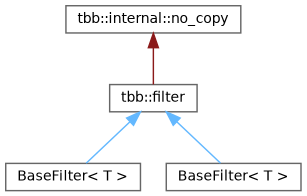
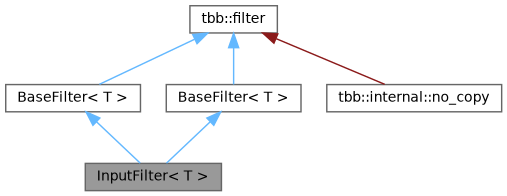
edge "tbb::filter" -> "tbb::internal::no_copy": reversed
node "InputFilter< T >": added
